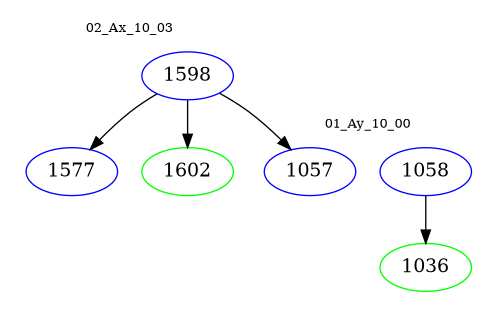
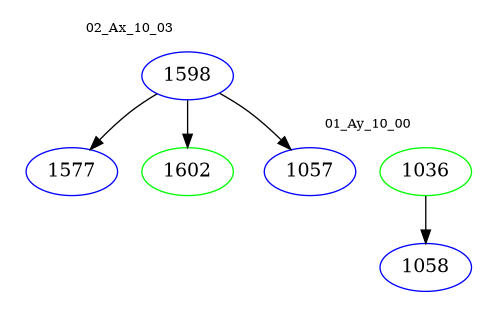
edge "1058" -> "1036": reversed
